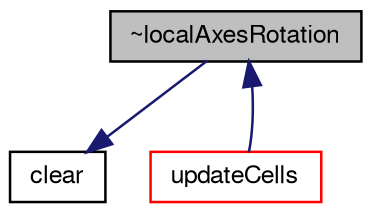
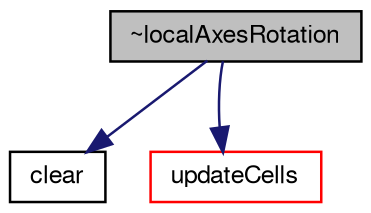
edge "updateCells" -> "~localAxesRotation": reversed
